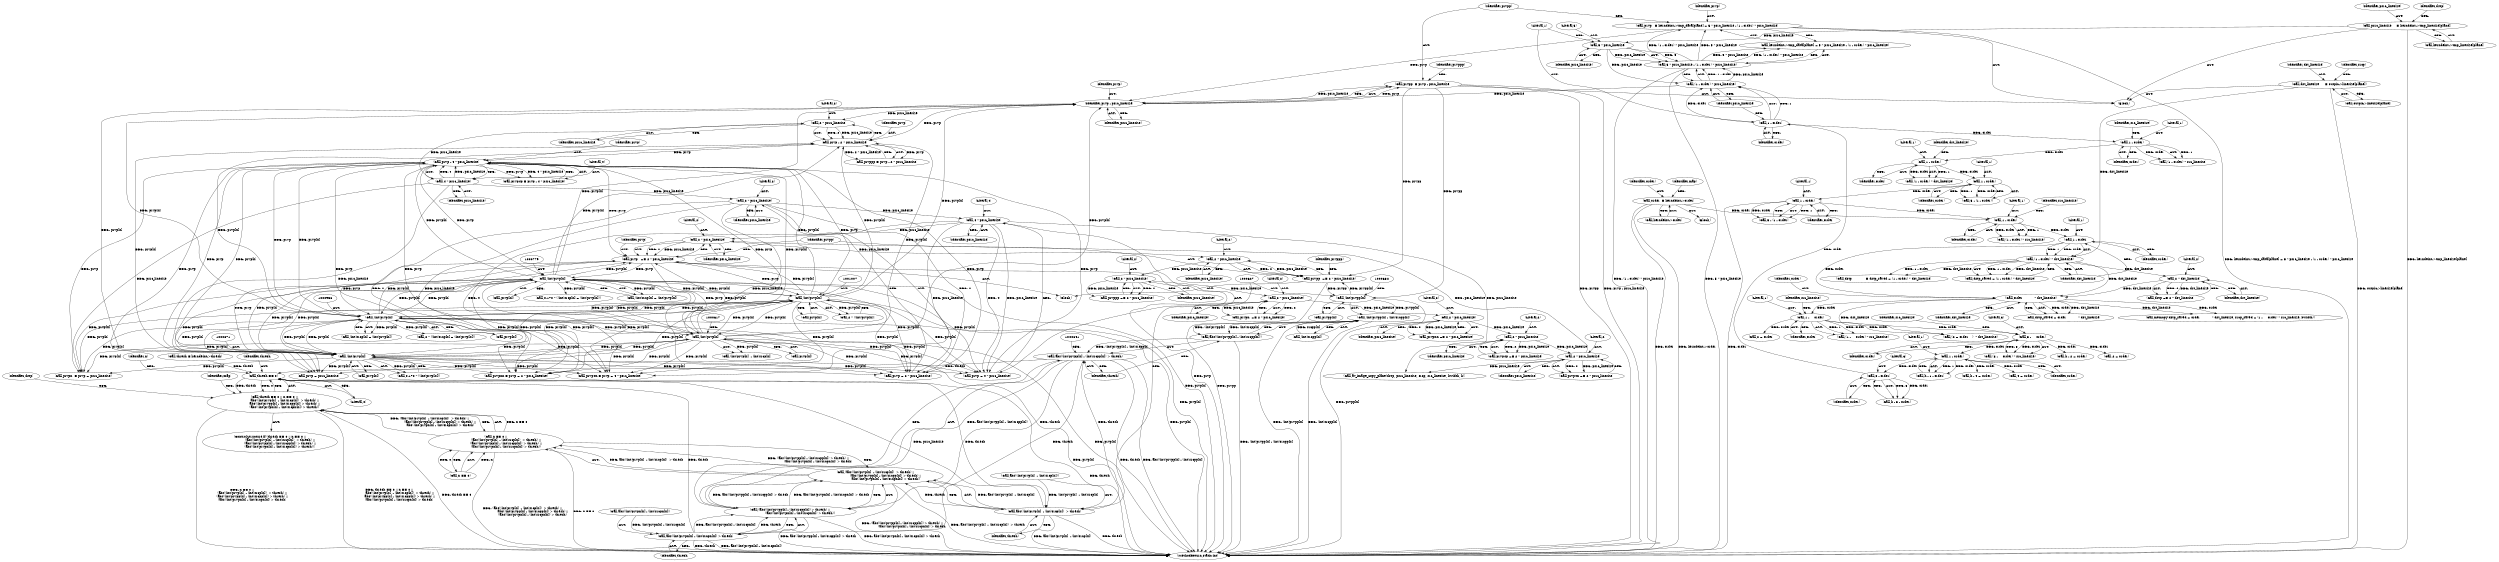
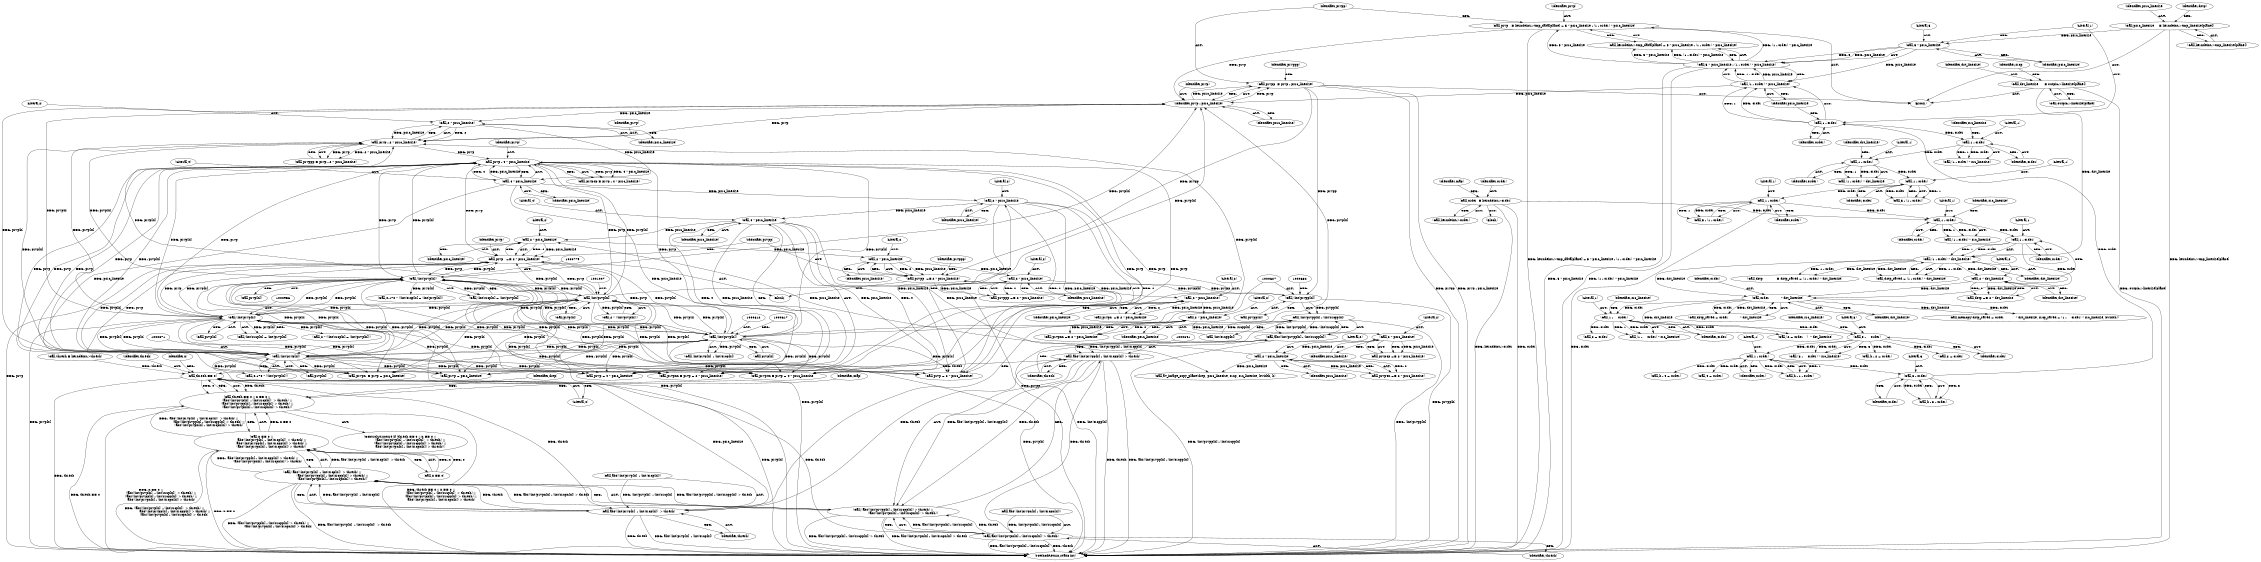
node "1000612": added
